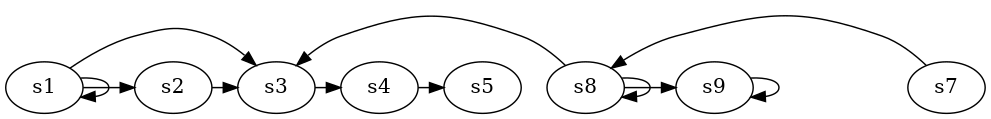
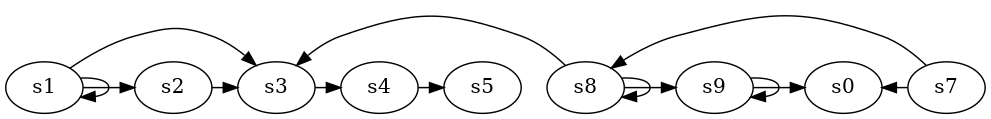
node "s0": added
